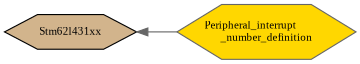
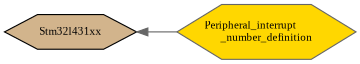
node "Stm62l431xx": label "Stm62l431xx" -> "Stm32l431xx"
